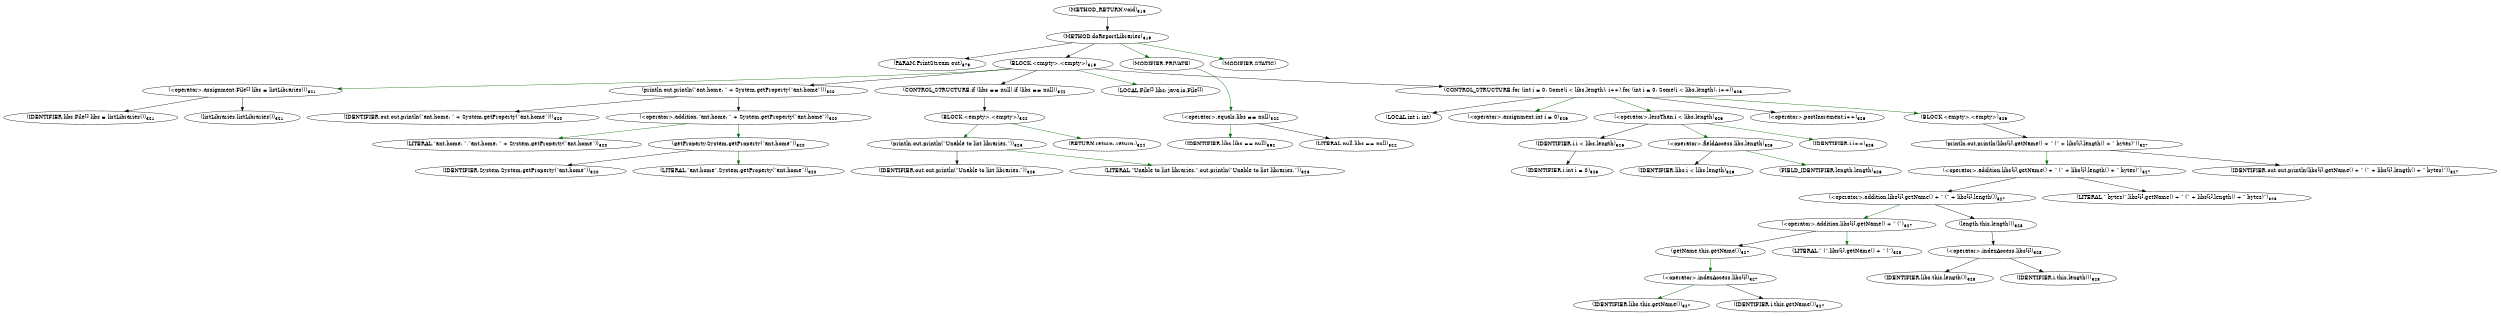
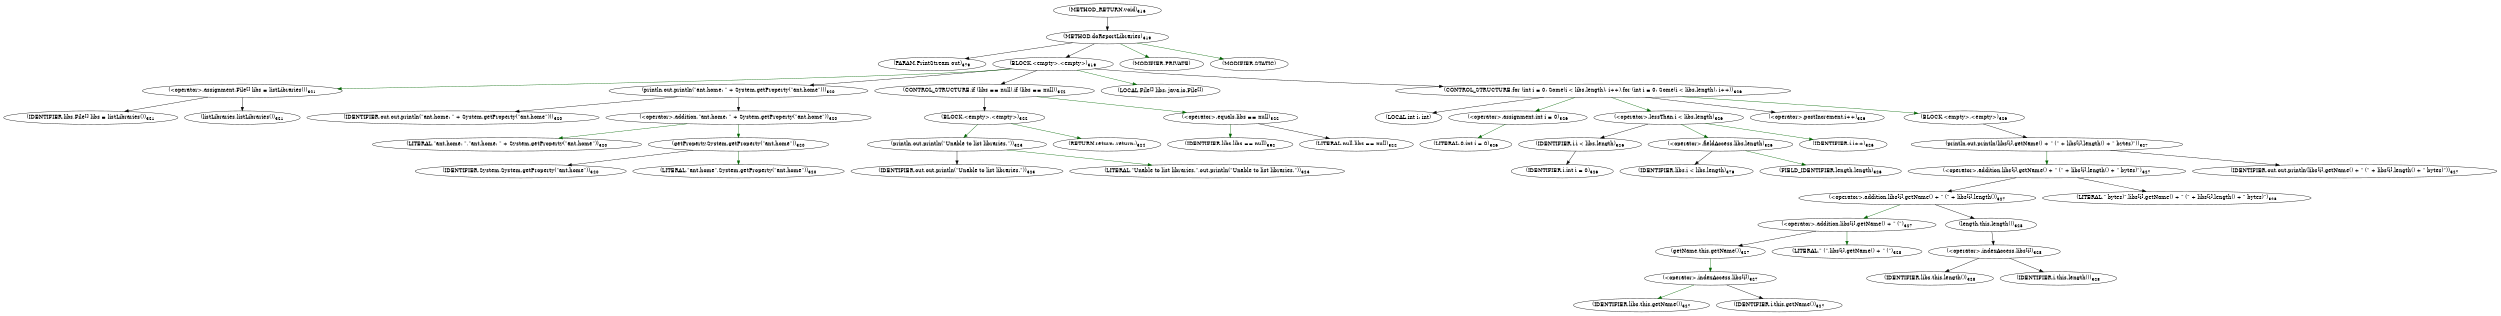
edge "(MODIFIER,PRIVATE)" -> "(<operator>.equals,libs == null)": now "(CONTROL_STRUCTURE,if (libs == null),if (libs == null))" -> "(<operator>.equals,libs == null)"
node "(LITERAL,0,int i = 0)": added
node "(IDENTIFIER,libs,i < libs.length)": text "326" -> "376"
